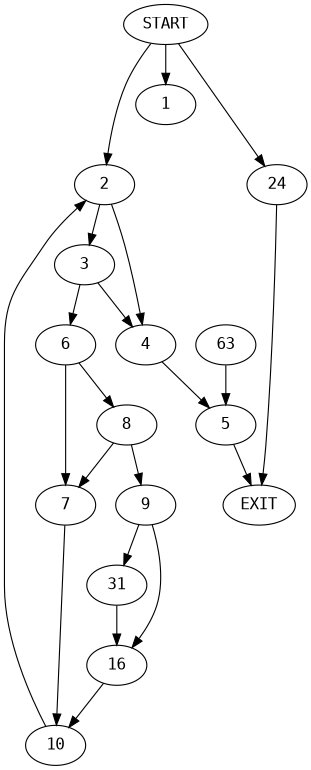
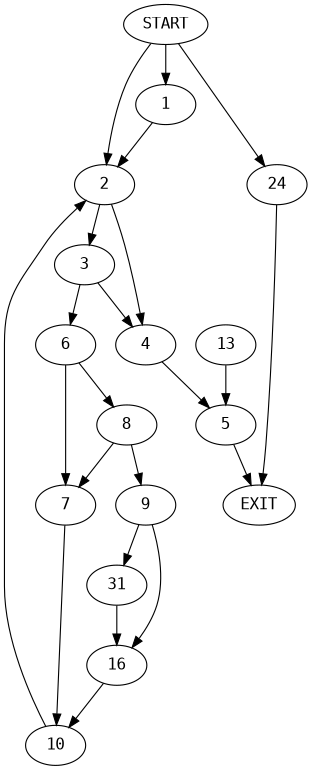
edge "1" -> "2": added
node "63": label "63" -> "13"
